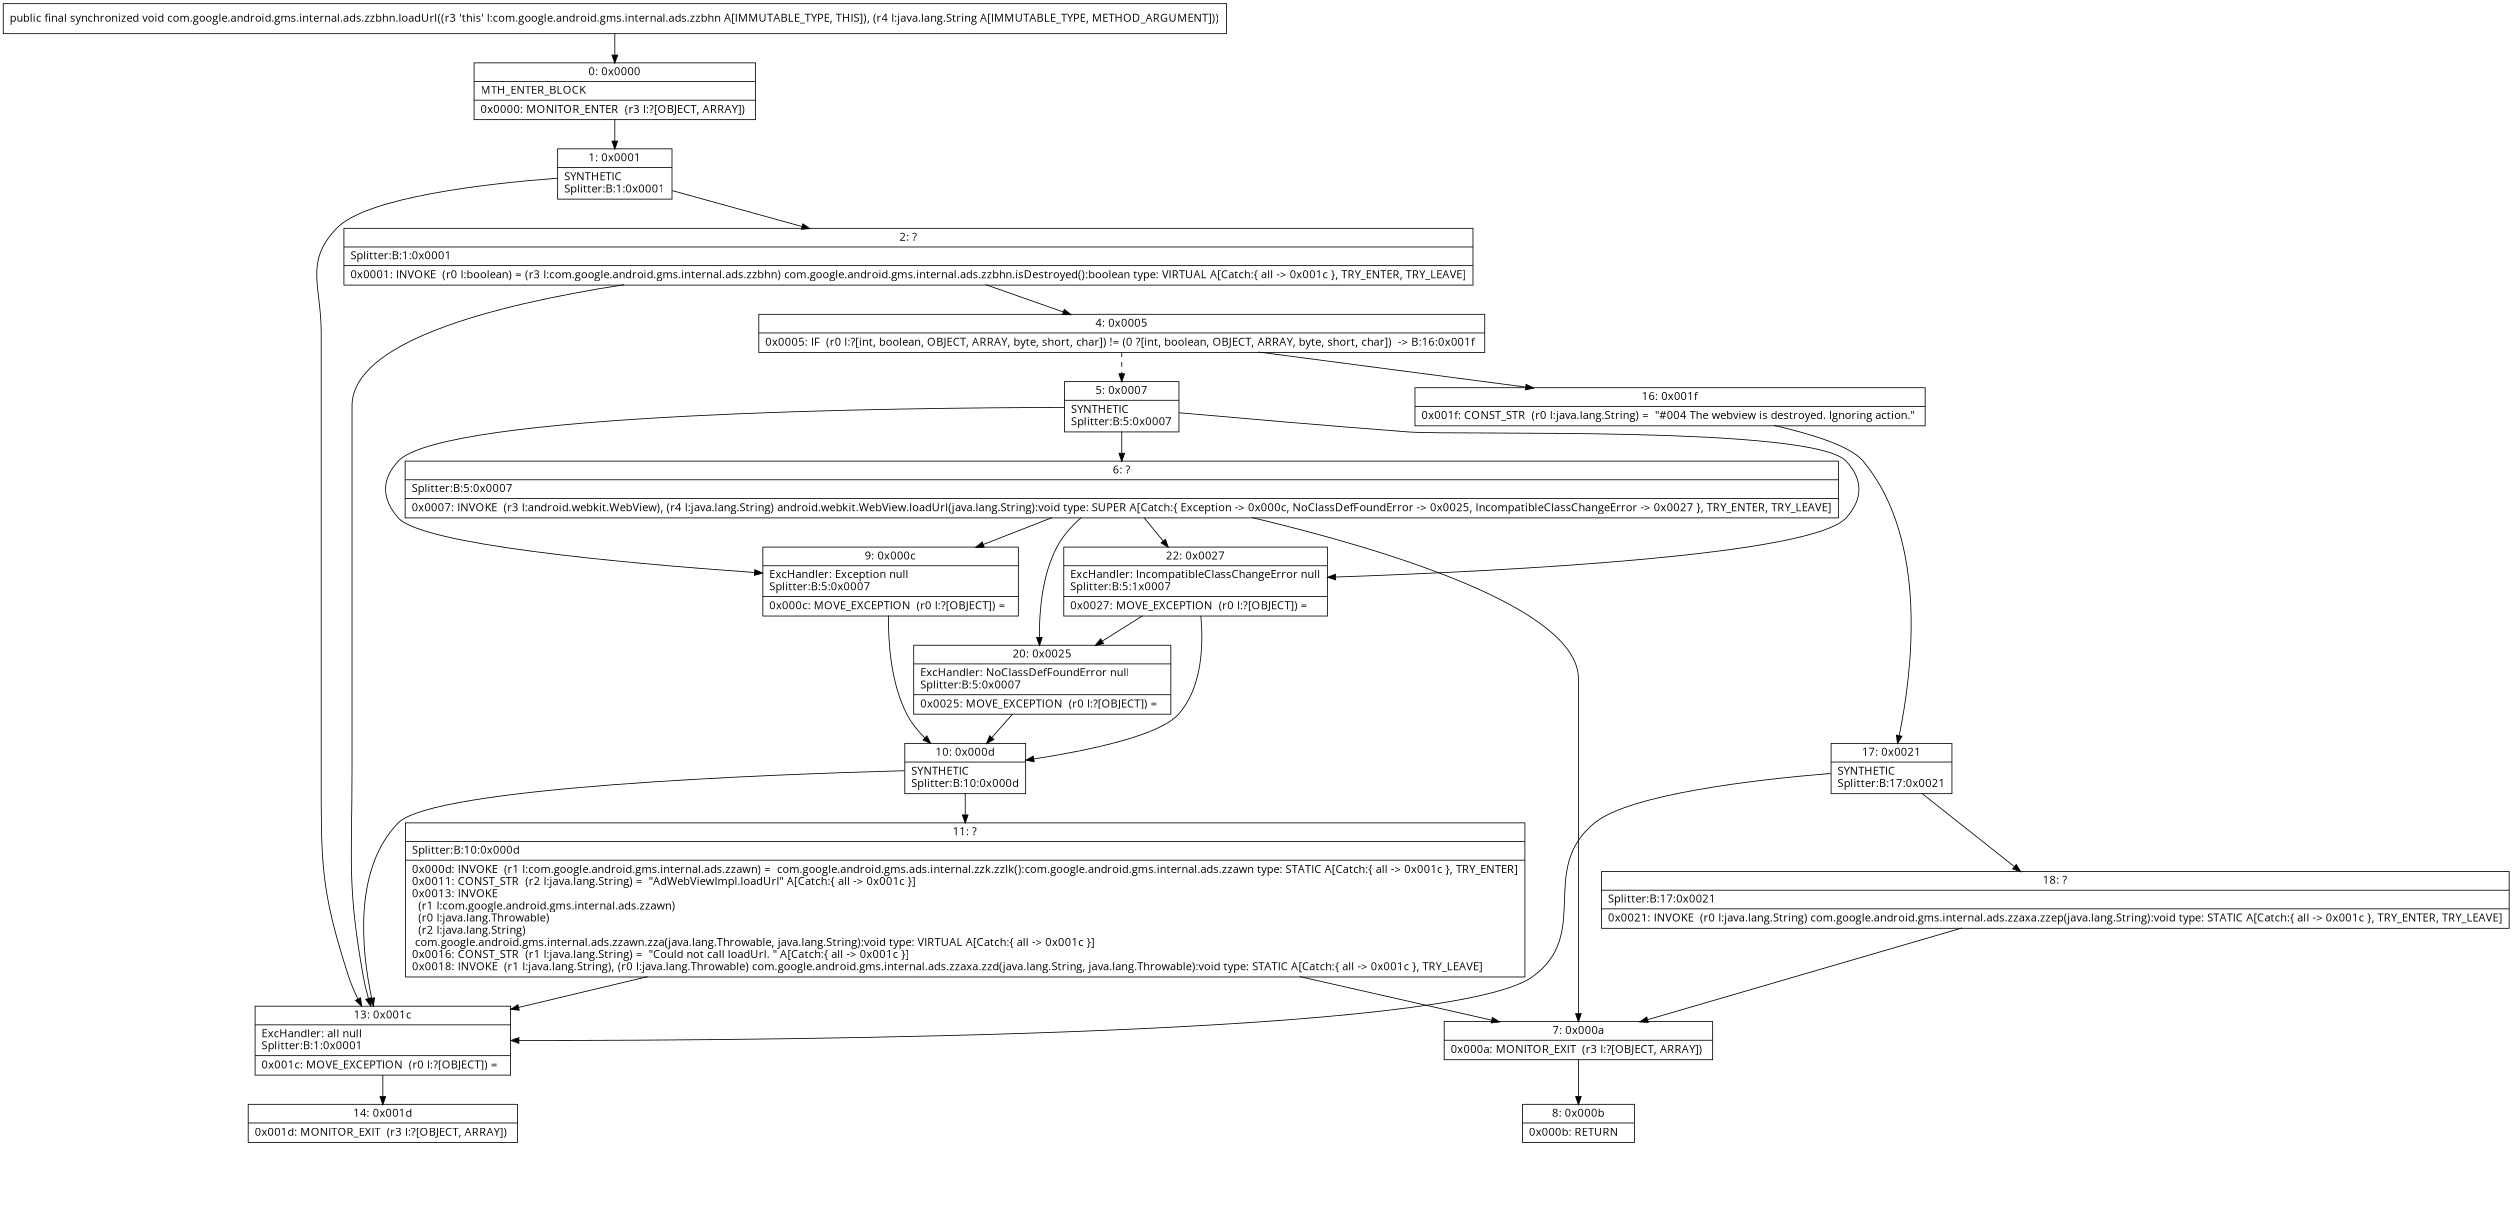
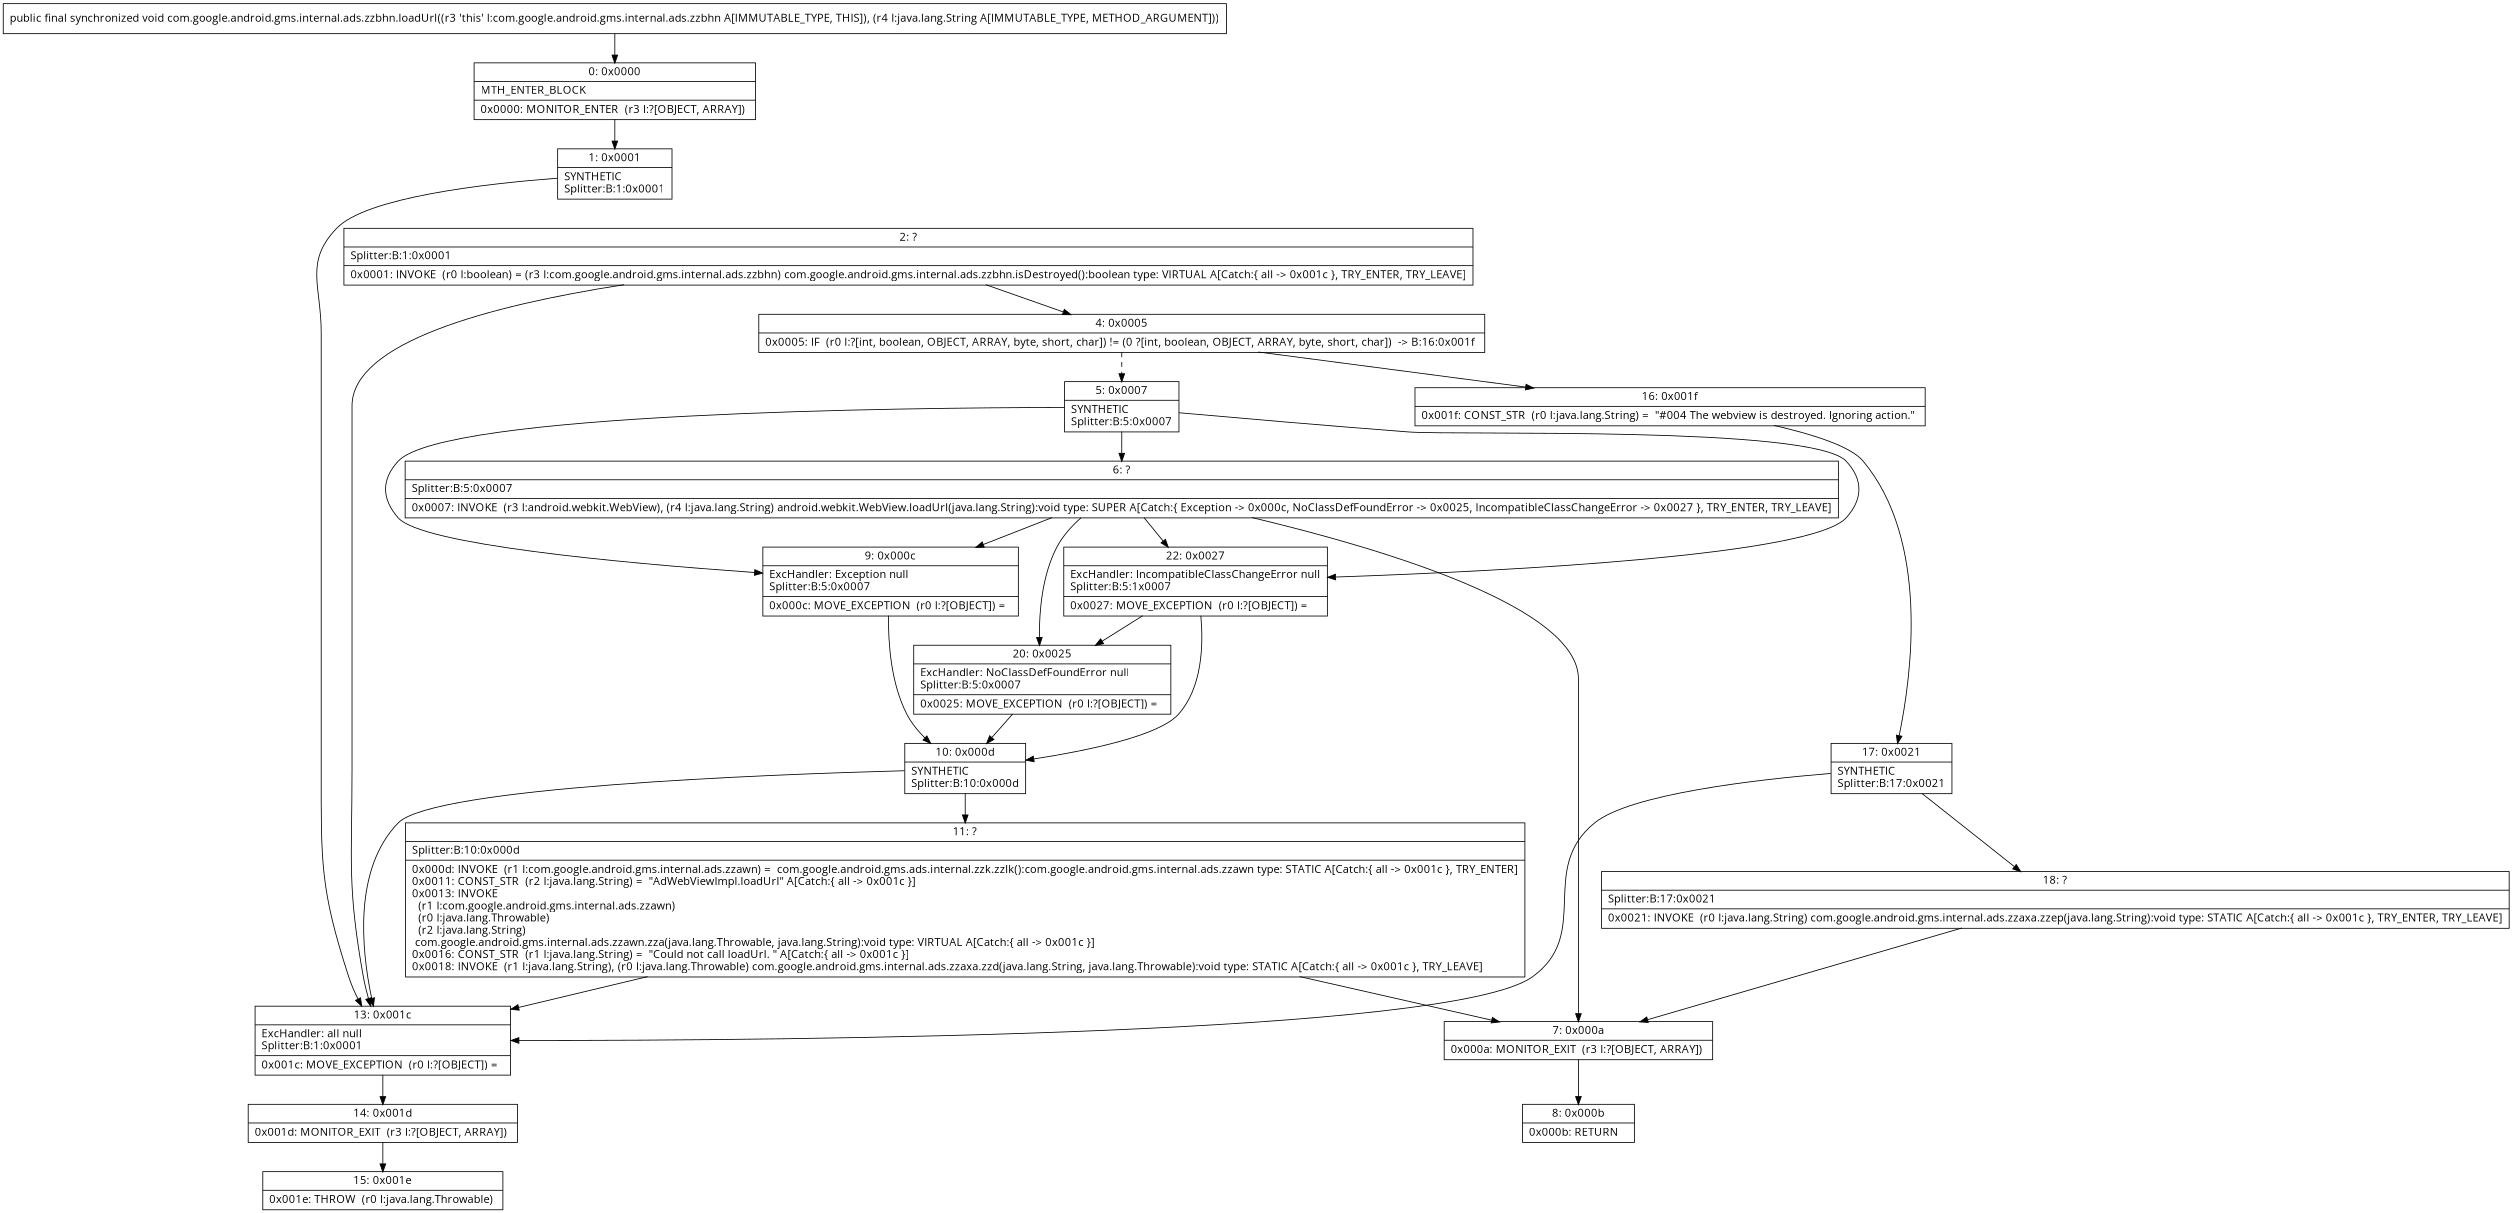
edge "1: 0x0001" -> "2: ?": removed
node "15: 0x001e": added
